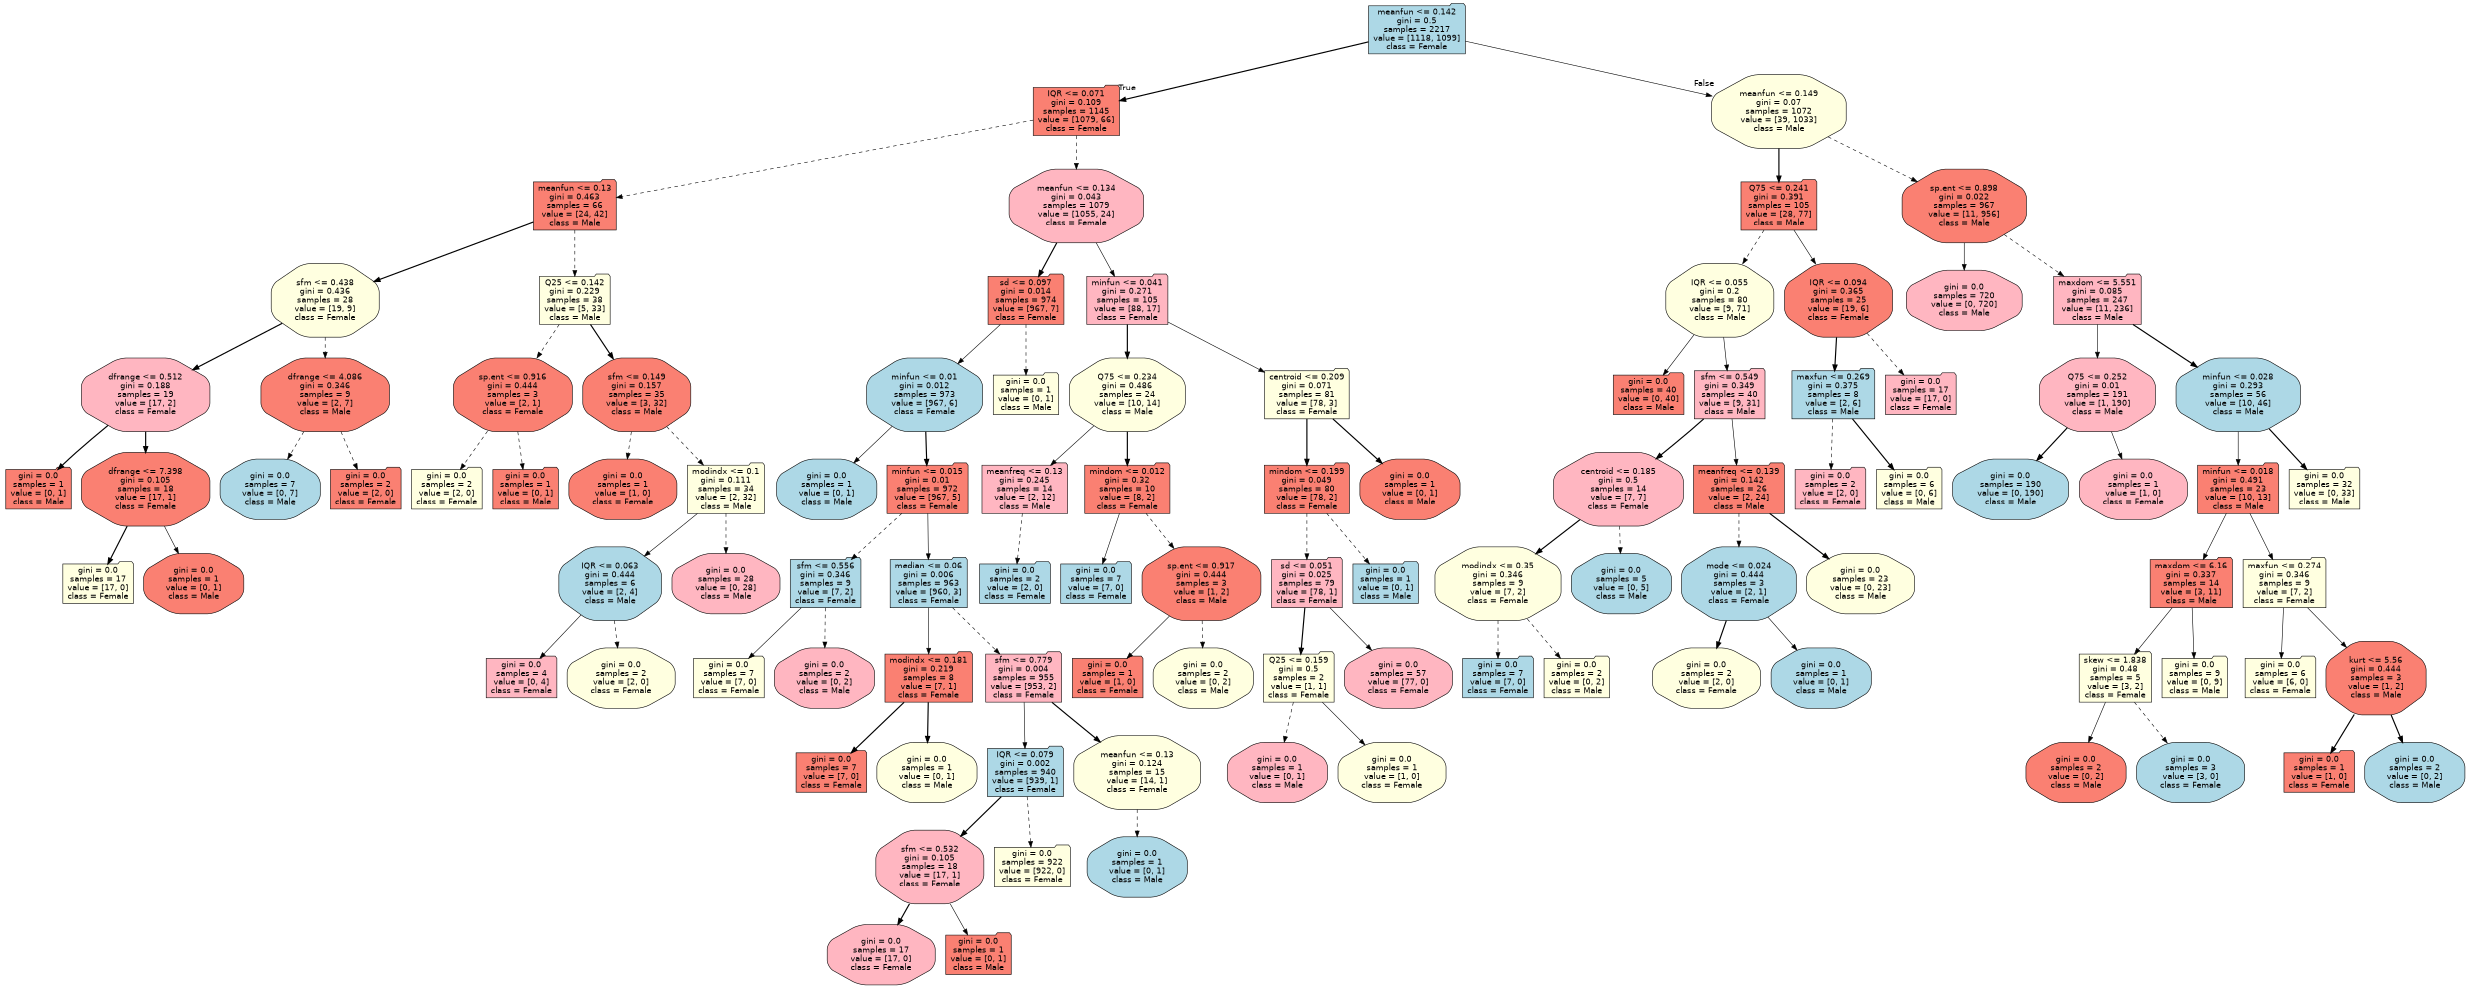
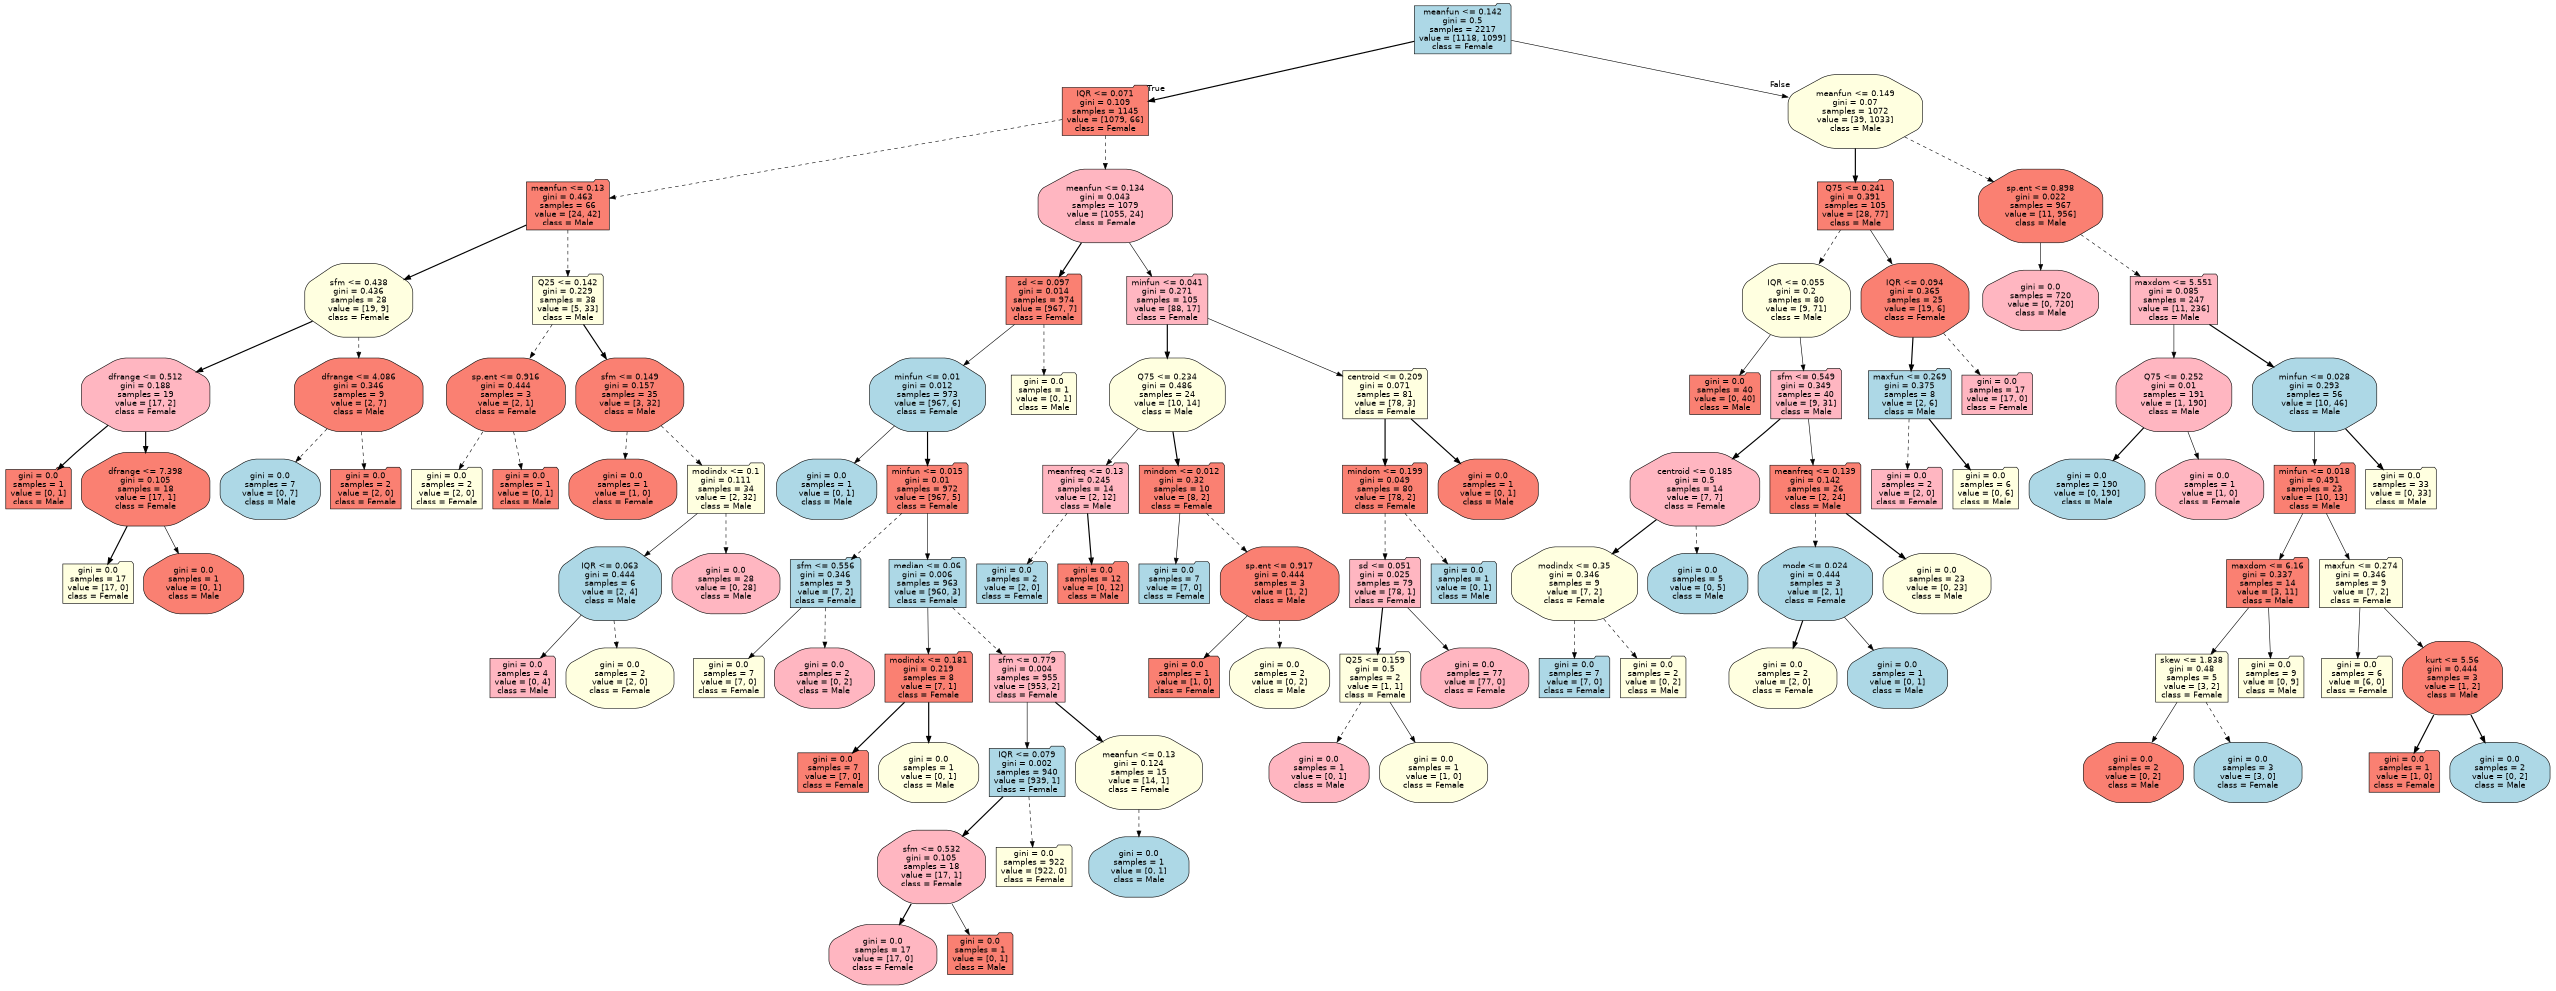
node "gini = 0.0 samples = 32 value = [0, 33] class = Male": label "gini = 0.0 samples = 32 value = [0, 33] class = Male" -> "gini = 0.0 samples = 33 value = [0, 33] class = Male"
node "gini = 0.0 samples = 12 value = [0, 12] class = Male": added
node "gini = 0.0 samples = 4 value = [0, 4] class = Female": label "gini = 0.0 samples = 4 value = [0, 4] class = Female" -> "gini = 0.0 samples = 4 value = [0, 4] class = Male"
node "gini = 0.0 samples = 57 value = [77, 0] class = Female": label "gini = 0.0 samples = 57 value = [77, 0] class = Female" -> "gini = 0.0 samples = 77 value = [77, 0] class = Female"
